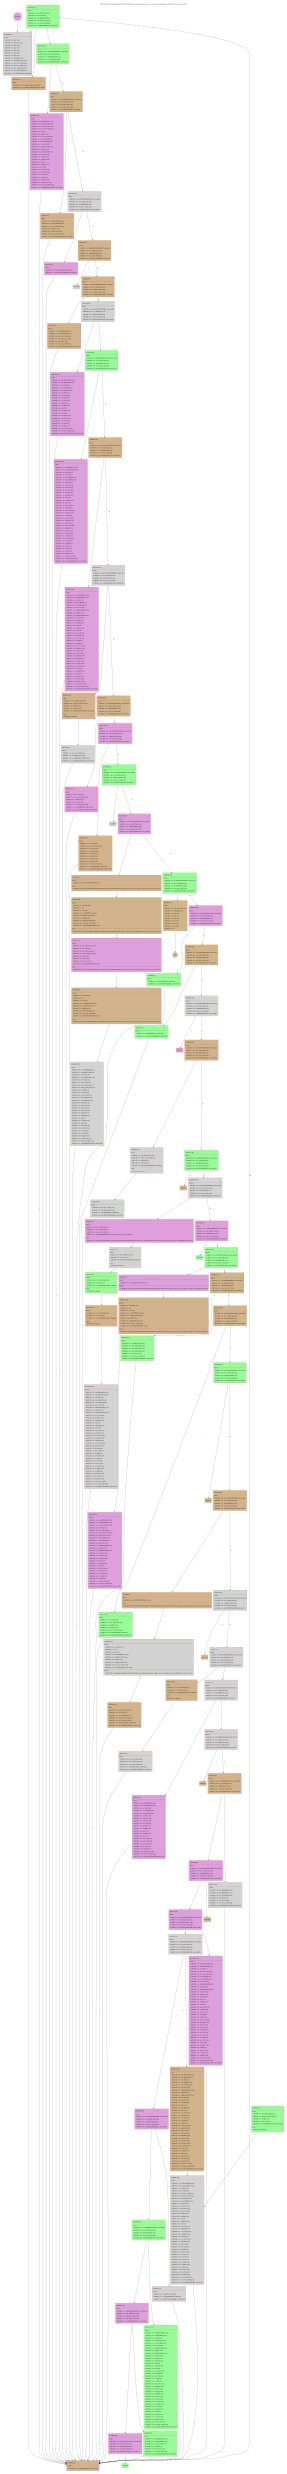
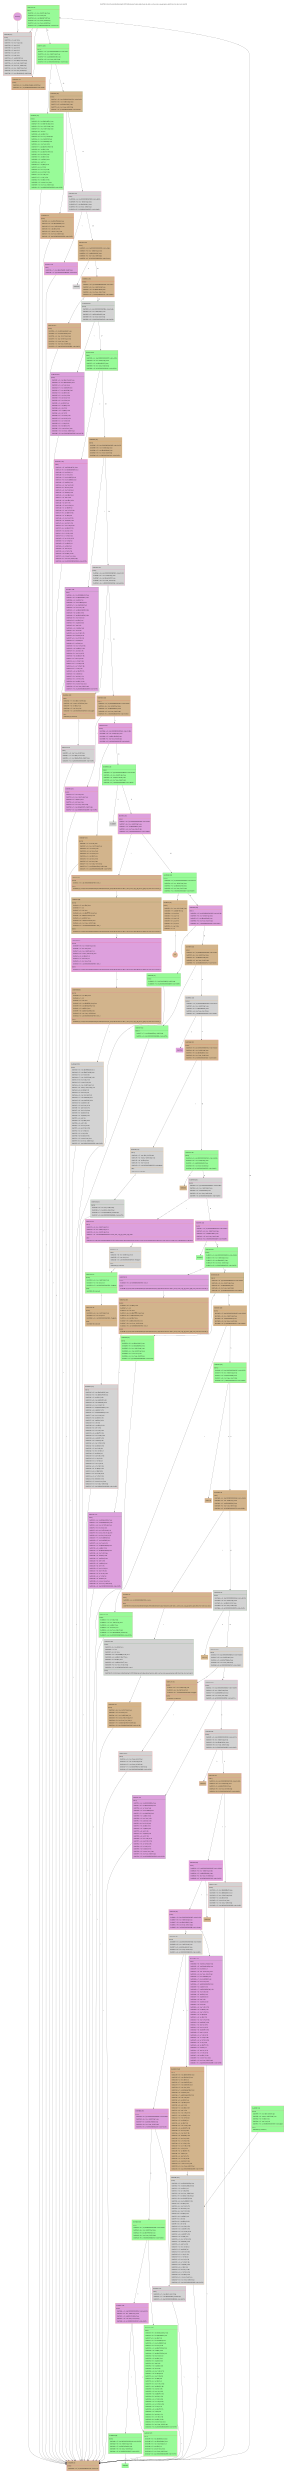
node "0x401d22 [111]": fillcolor plum -> palegreen
node "0x401bd8 [28]": fillcolor plum -> palegreen
